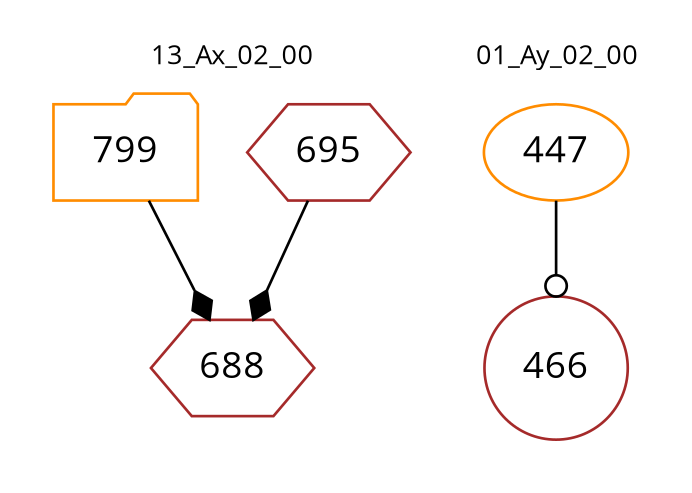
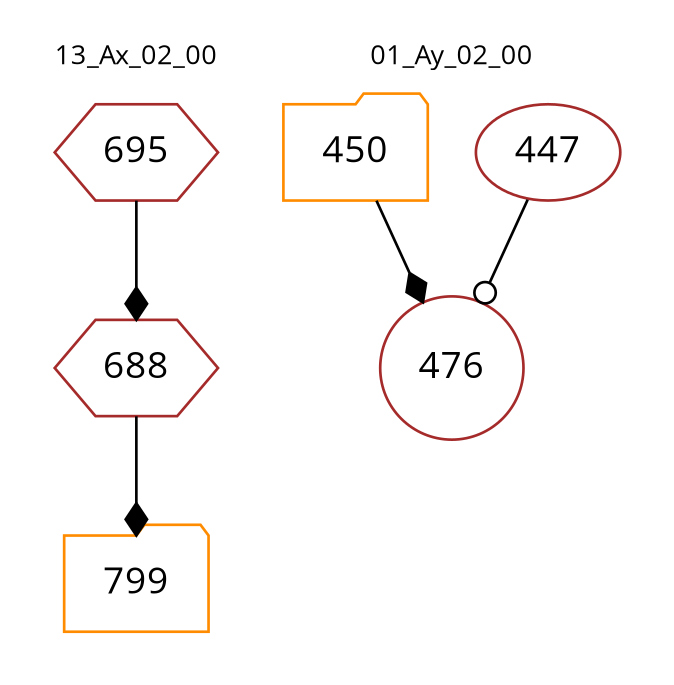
node "450": added
node "447": color darkorange -> brown
edge "799" -> "688": reversed
node "466": label "466" -> "476"
